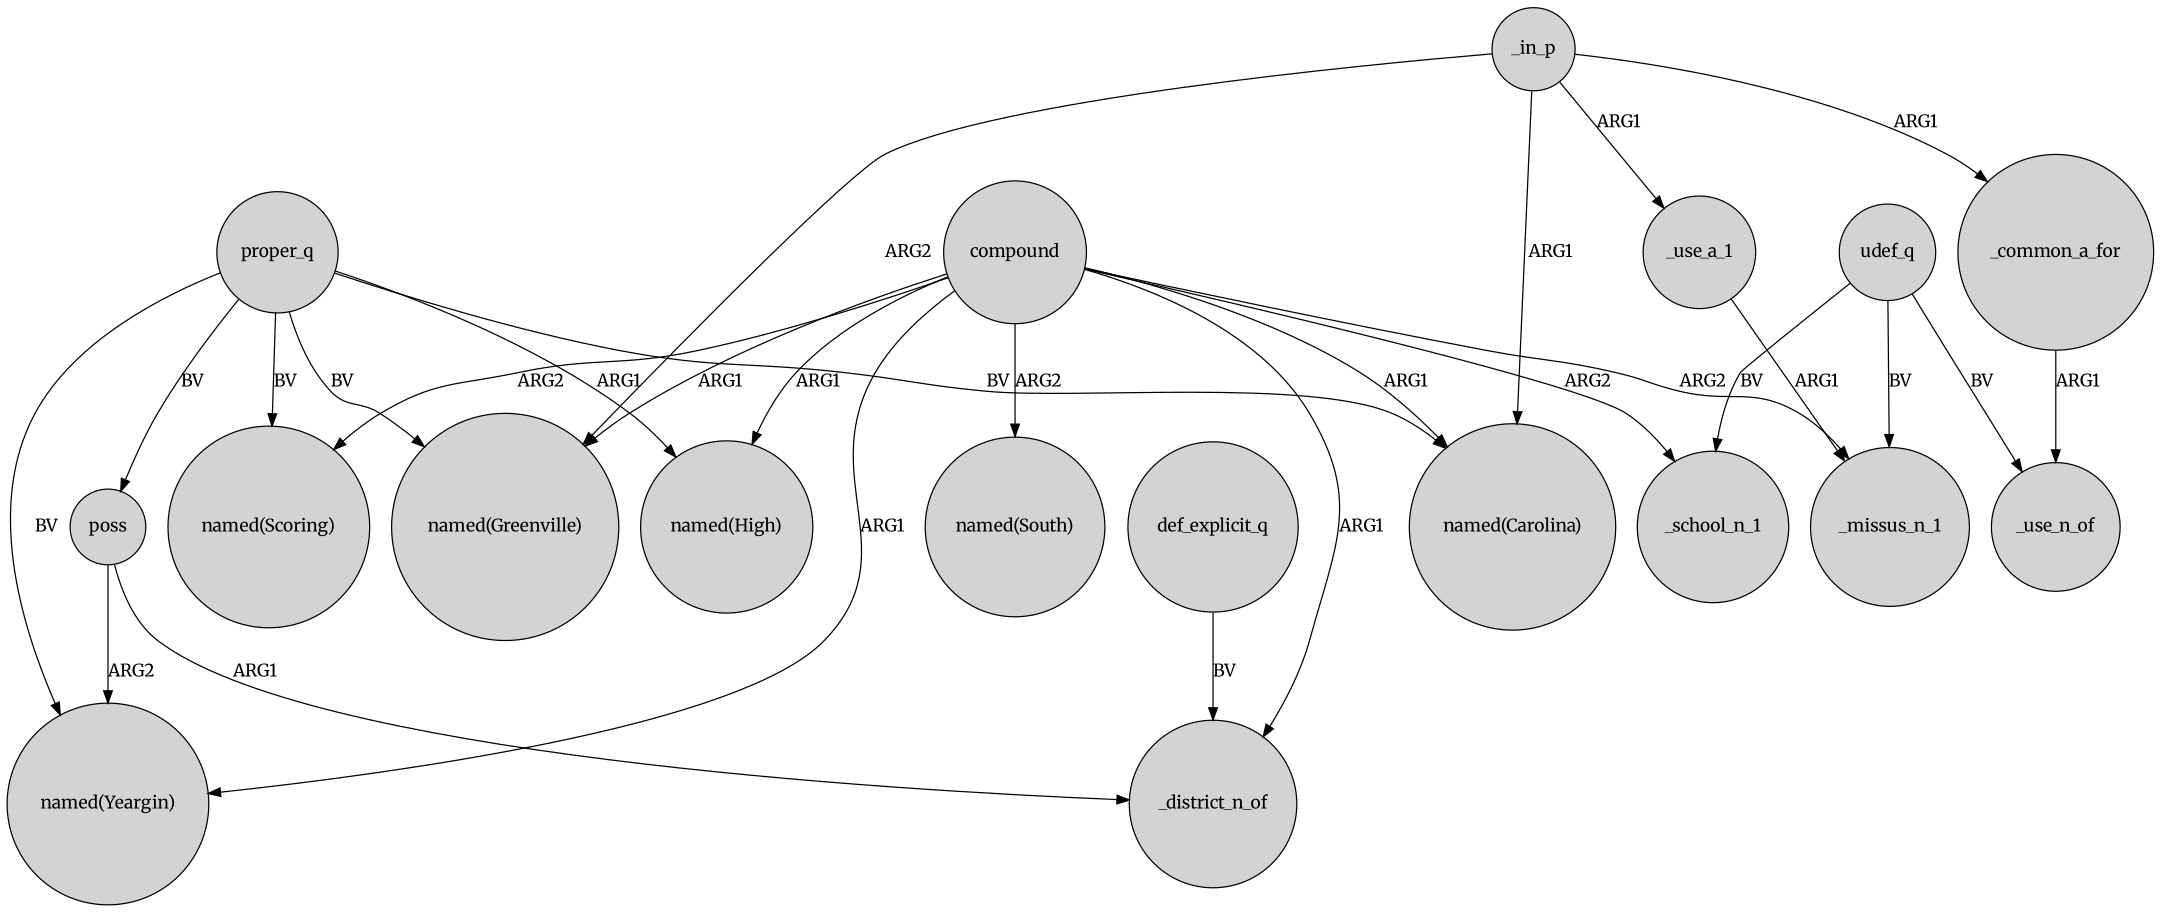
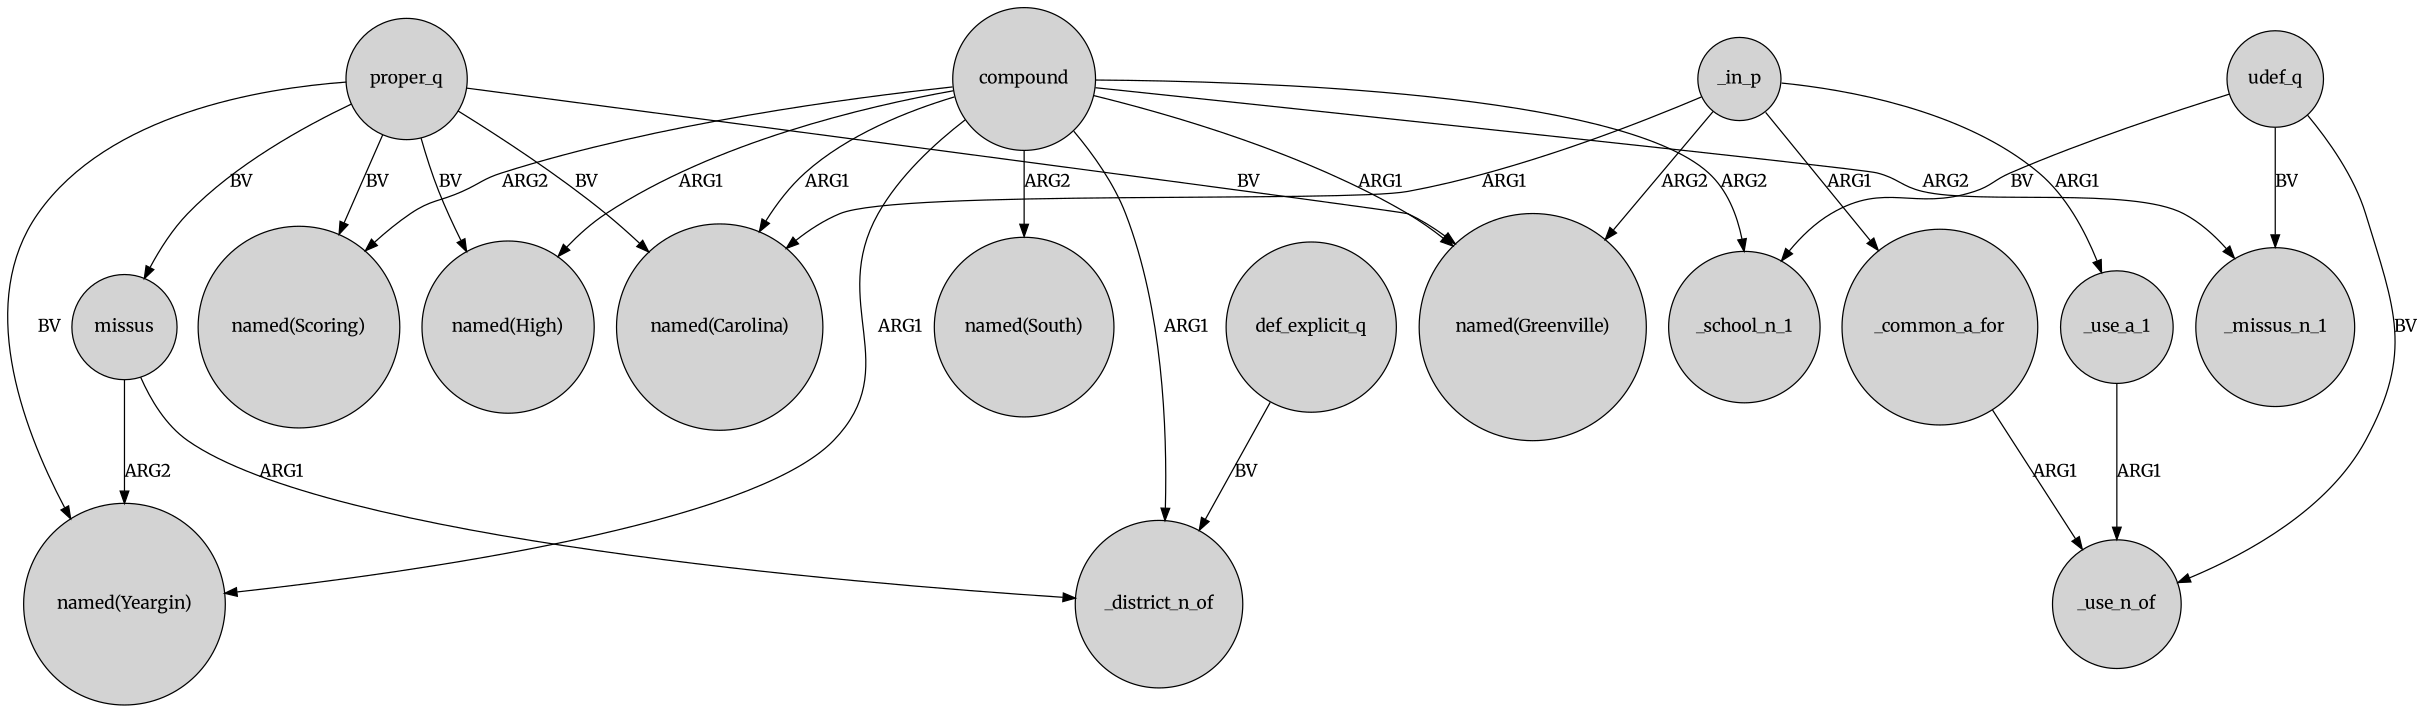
edge "_use_a_1" -> "_missus_n_1": now "_use_a_1" -> "_use_n_of"
edge "proper_q" -> "named(High)": label "ARG1" -> "BV"
node "poss": label "poss" -> "missus"
